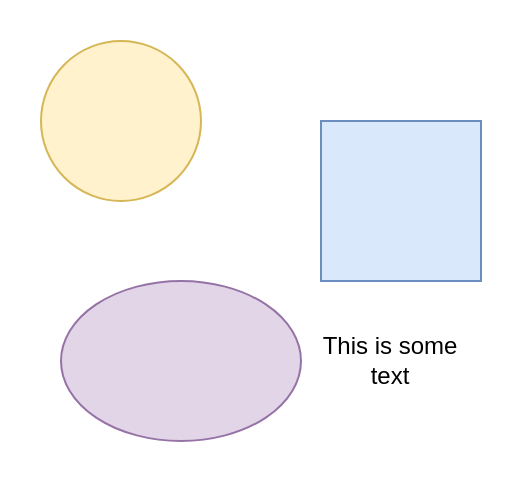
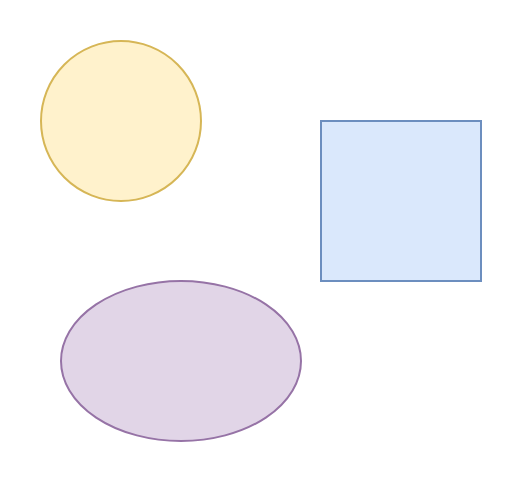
node "This is some text": removed
